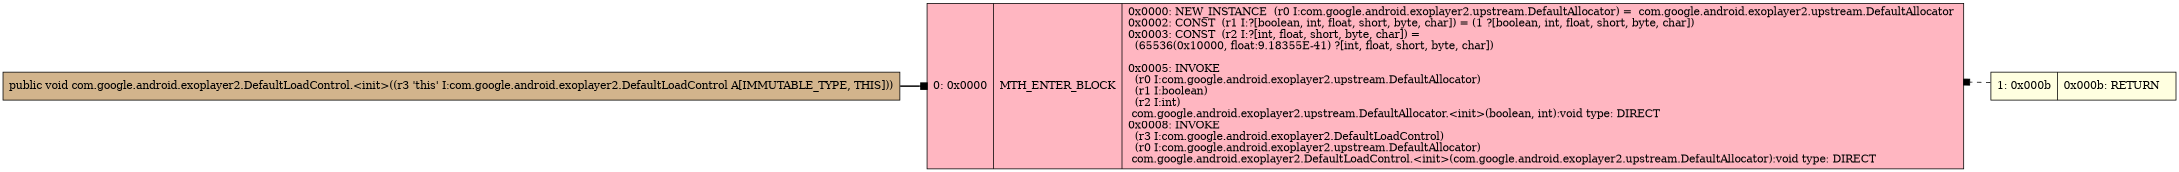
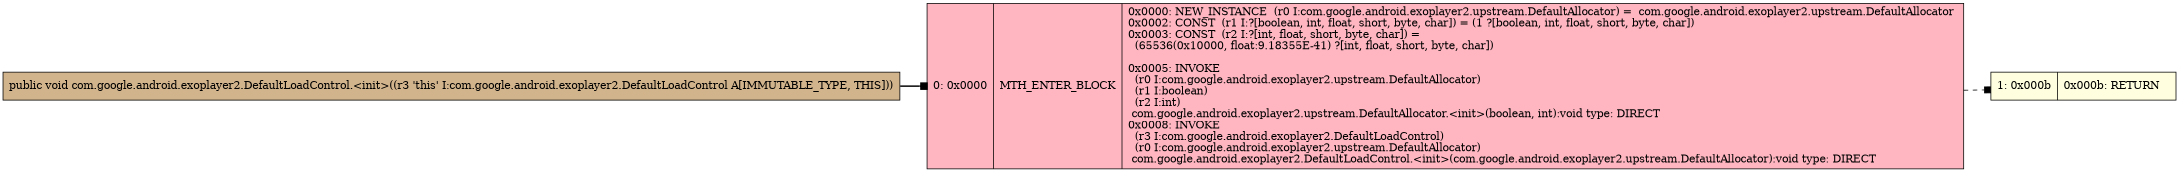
edge "1: 0x000b" -> "0: 0x0000": reversed
